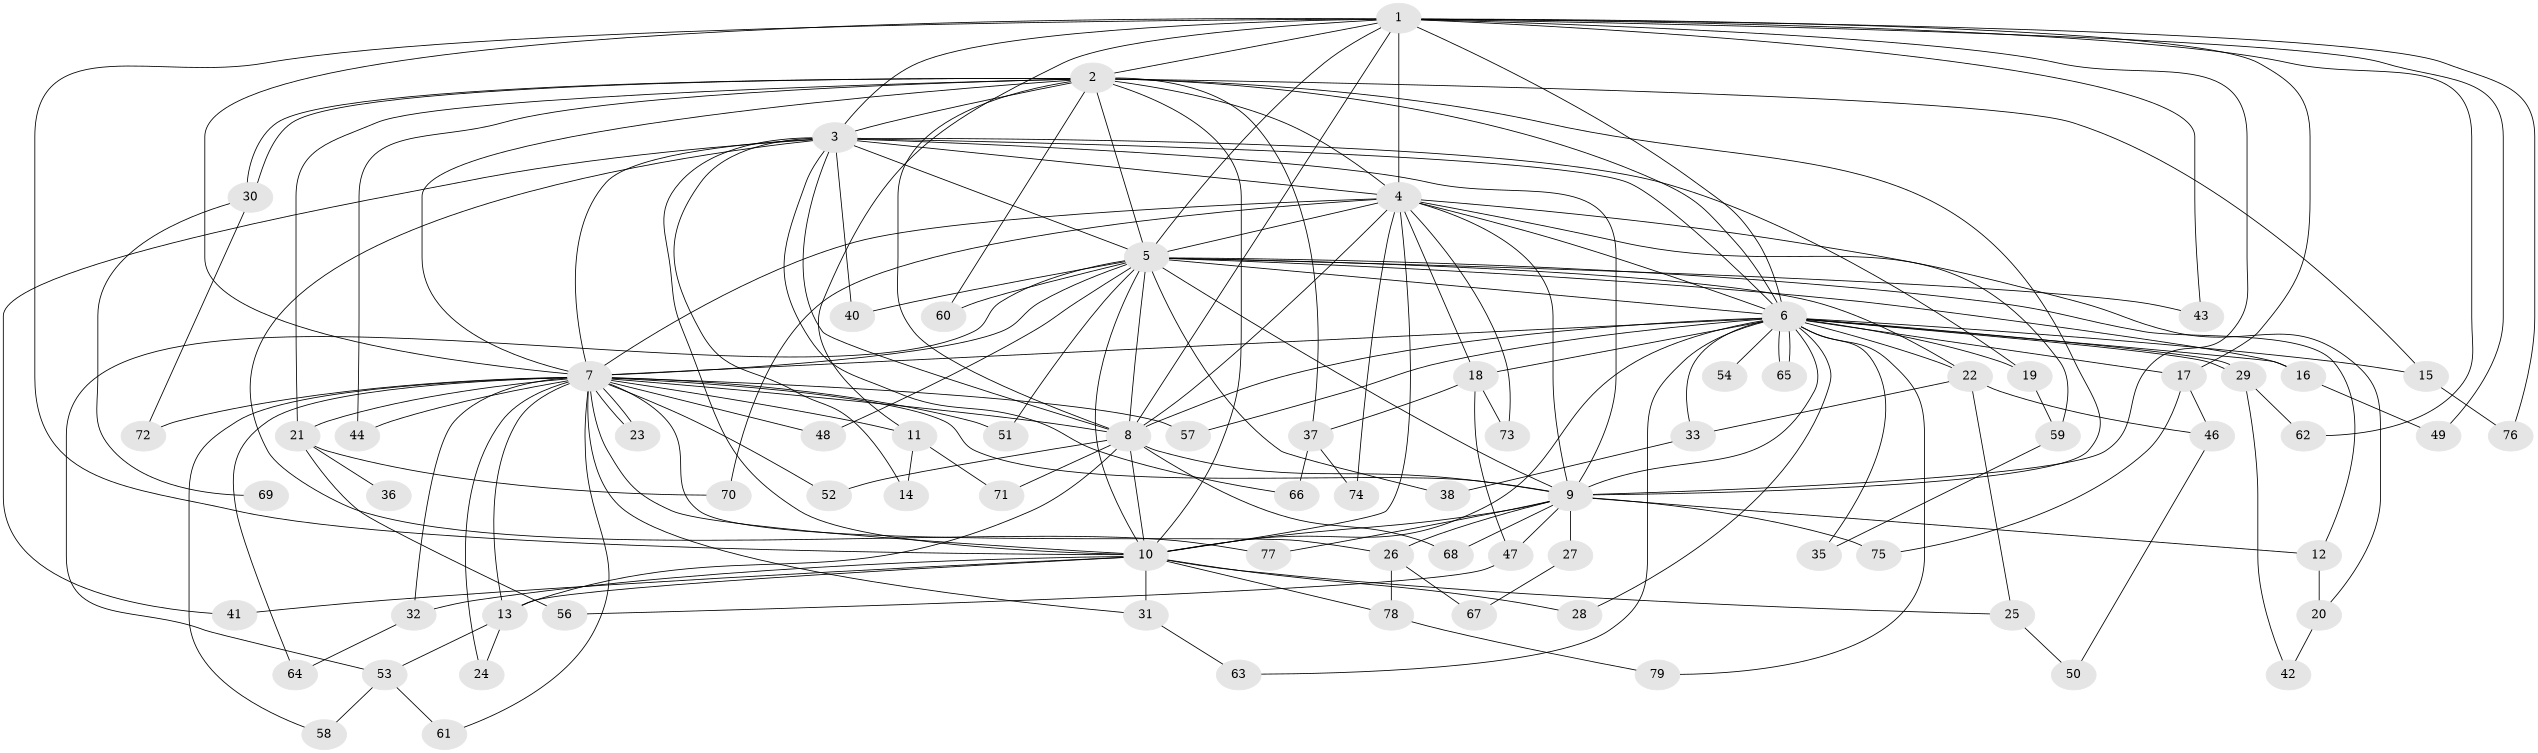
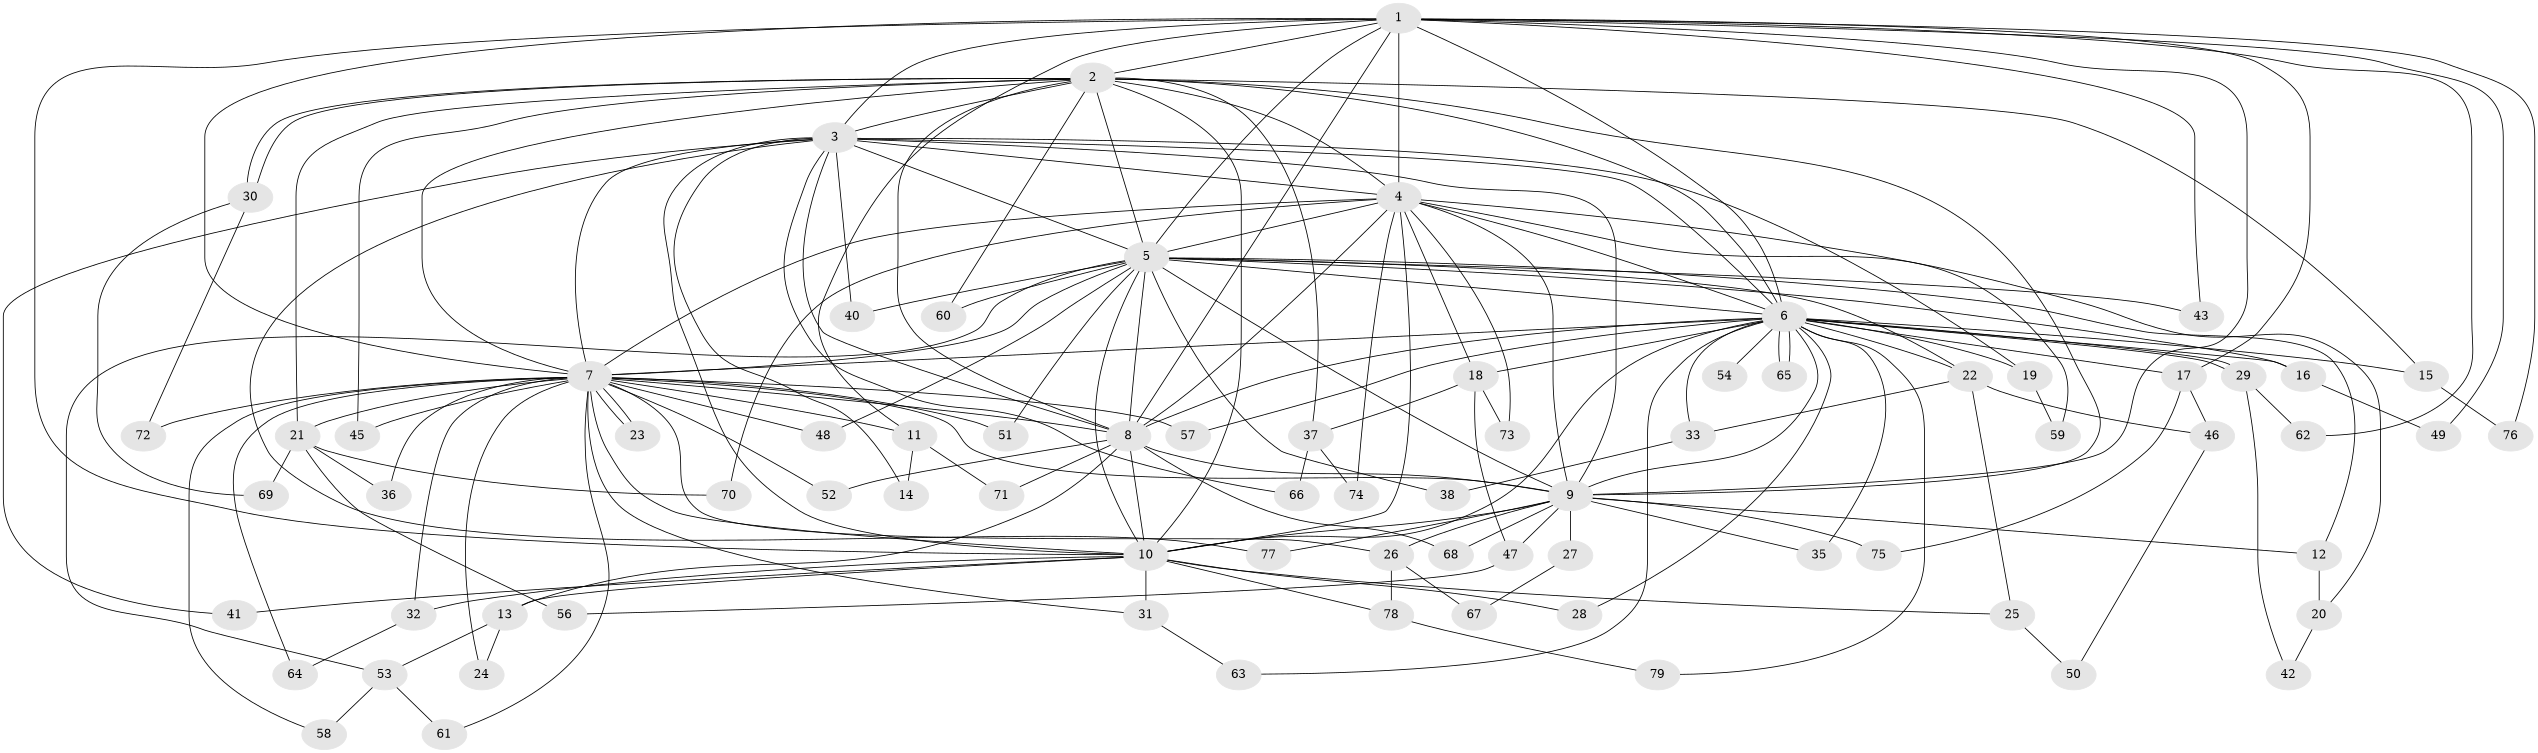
node "44": label "44" -> "45"
edge "21" -- "69": added
edge "7" -- "13": now "7" -- "36"
edge "59" -- "35": now "9" -- "35"
